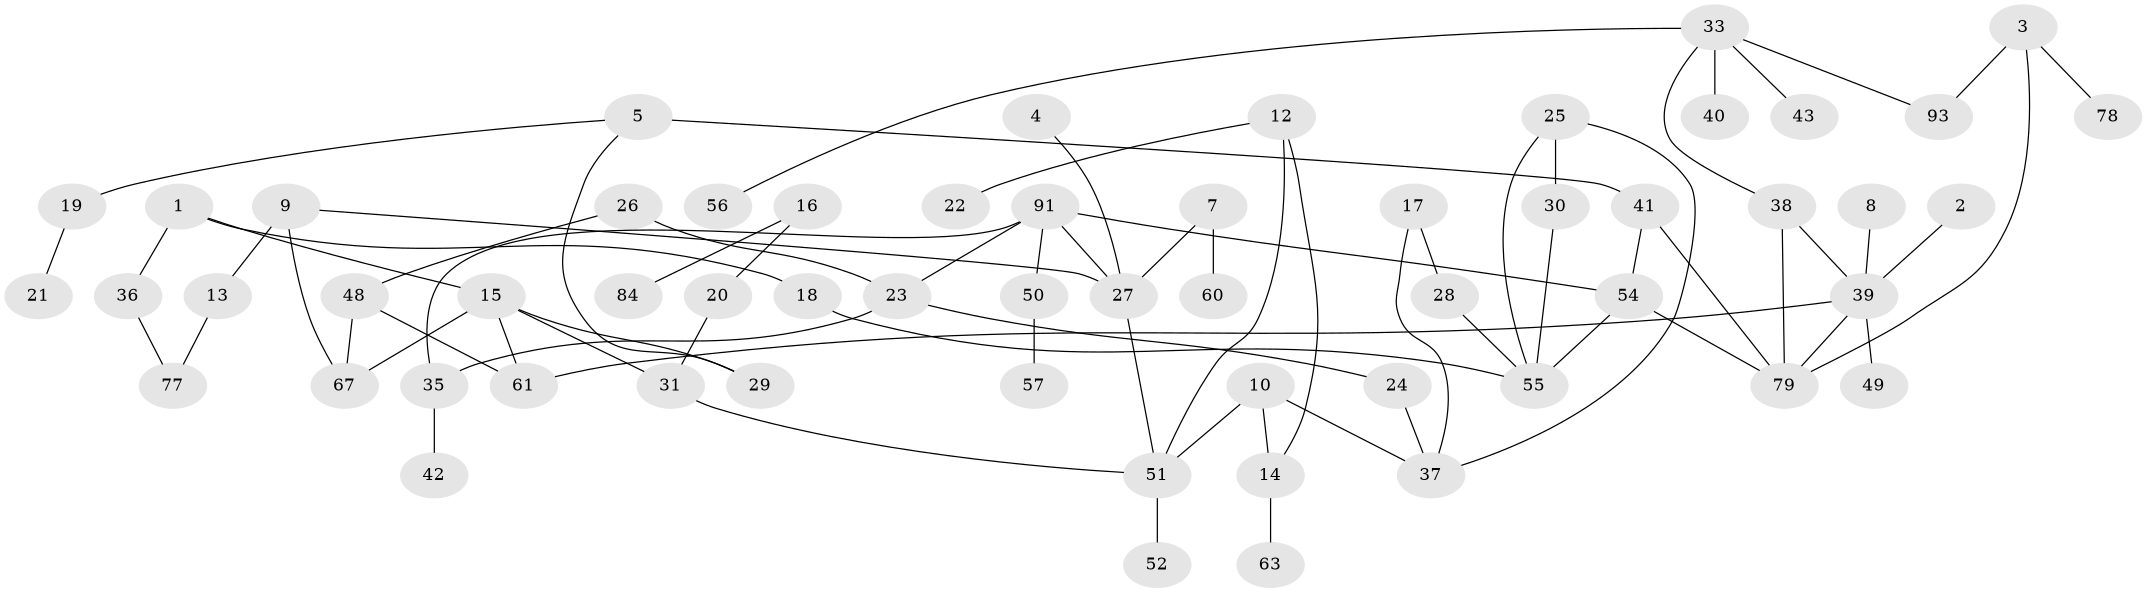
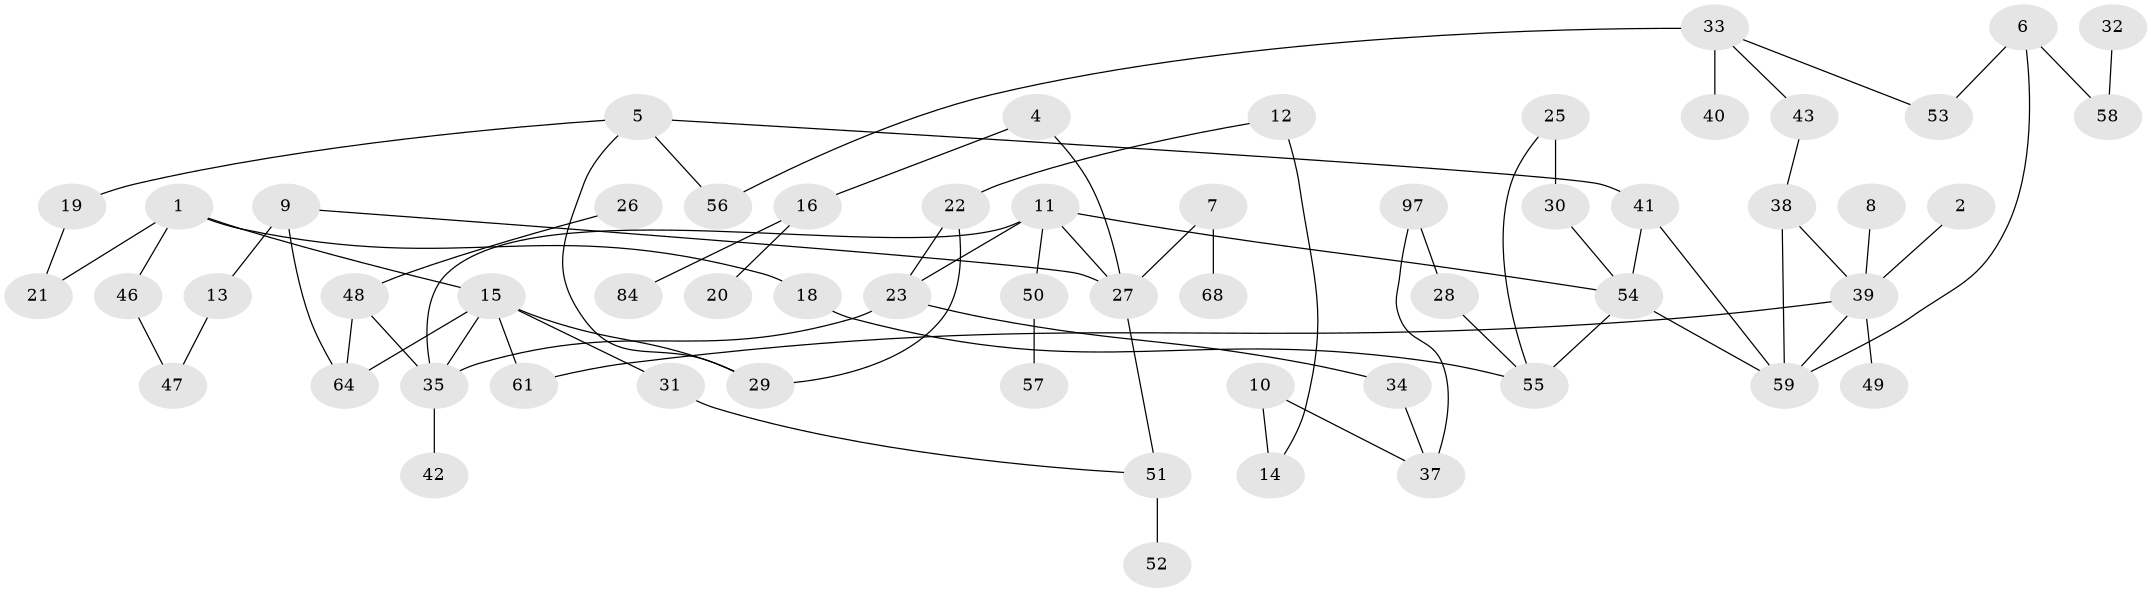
node "3": label "3" -> "6"
node "32": added
node "93": label "93" -> "53"
node "78": label "78" -> "58"
edge "33" -- "38": now "43" -- "38"
edge "5" -- "56": added
edge "4" -- "16": added
node "91": label "91" -> "11"
node "17": label "17" -> "97"
edge "1" -- "21": added
edge "26" -- "23": now "22" -- "23"
node "36": label "36" -> "46"
node "60": label "60" -> "68"
edge "30" -- "55": now "30" -- "54"
edge "25" -- "37": removed
edge "12" -- "51": removed
edge "20" -- "31": removed
edge "48" -- "61": now "48" -- "35"
edge "15" -- "35": added
edge "22" -- "29": added
node "77": label "77" -> "47"
node "67": label "67" -> "64"
node "24": label "24" -> "34"
node "79": label "79" -> "59"
edge "10" -- "51": removed
node "63": removed
